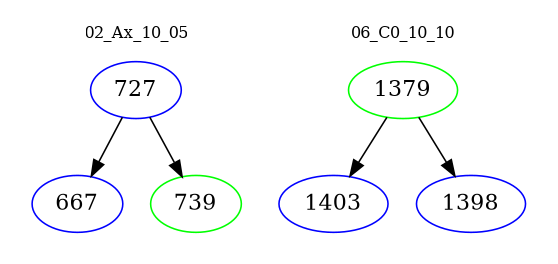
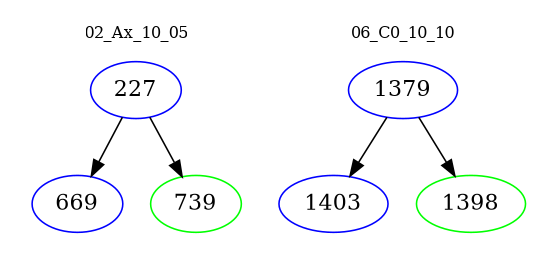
node "727": label "727" -> "227"
node "1379": color green -> blue
node "667": label "667" -> "669"
node "1398": color blue -> green
